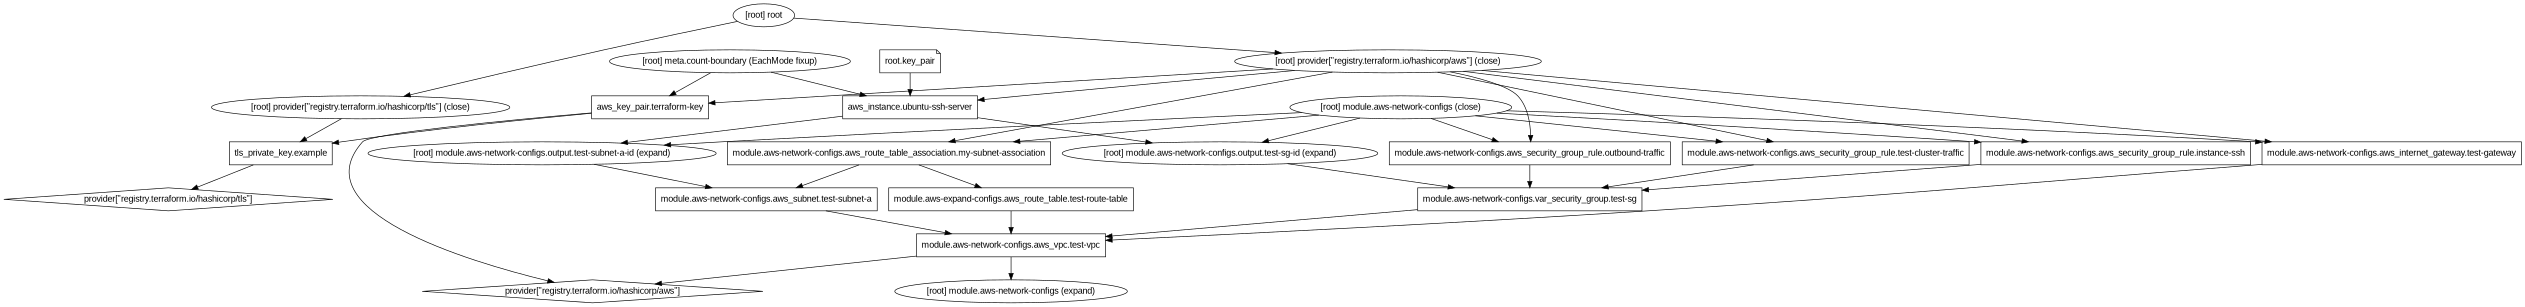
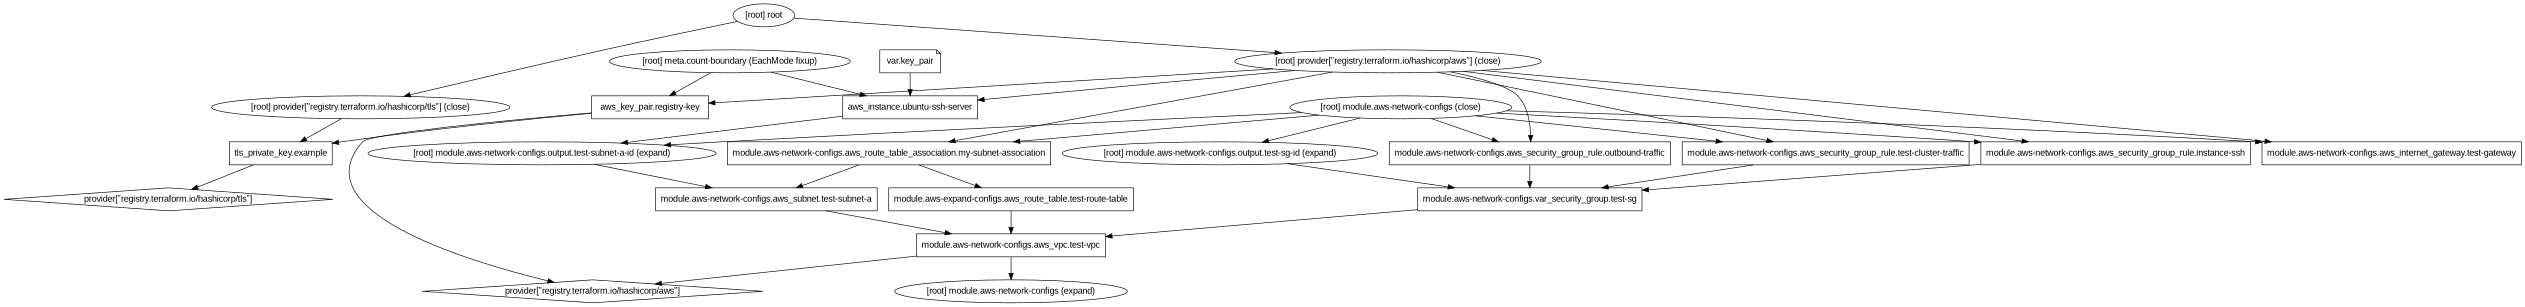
node "root.key_pair": label "root.key_pair" -> "var.key_pair"
node "aws_key_pair.terraform-key": label "aws_key_pair.terraform-key" -> "aws_key_pair.registry-key"
edge "aws_instance.ubuntu-ssh-server" -> "[root] module.aws-network-configs.output.test-sg-id (expand)": removed
edge "module.aws-network-configs.aws_internet_gateway.test-gateway" -> "module.aws-network-configs.aws_vpc.test-vpc": removed
